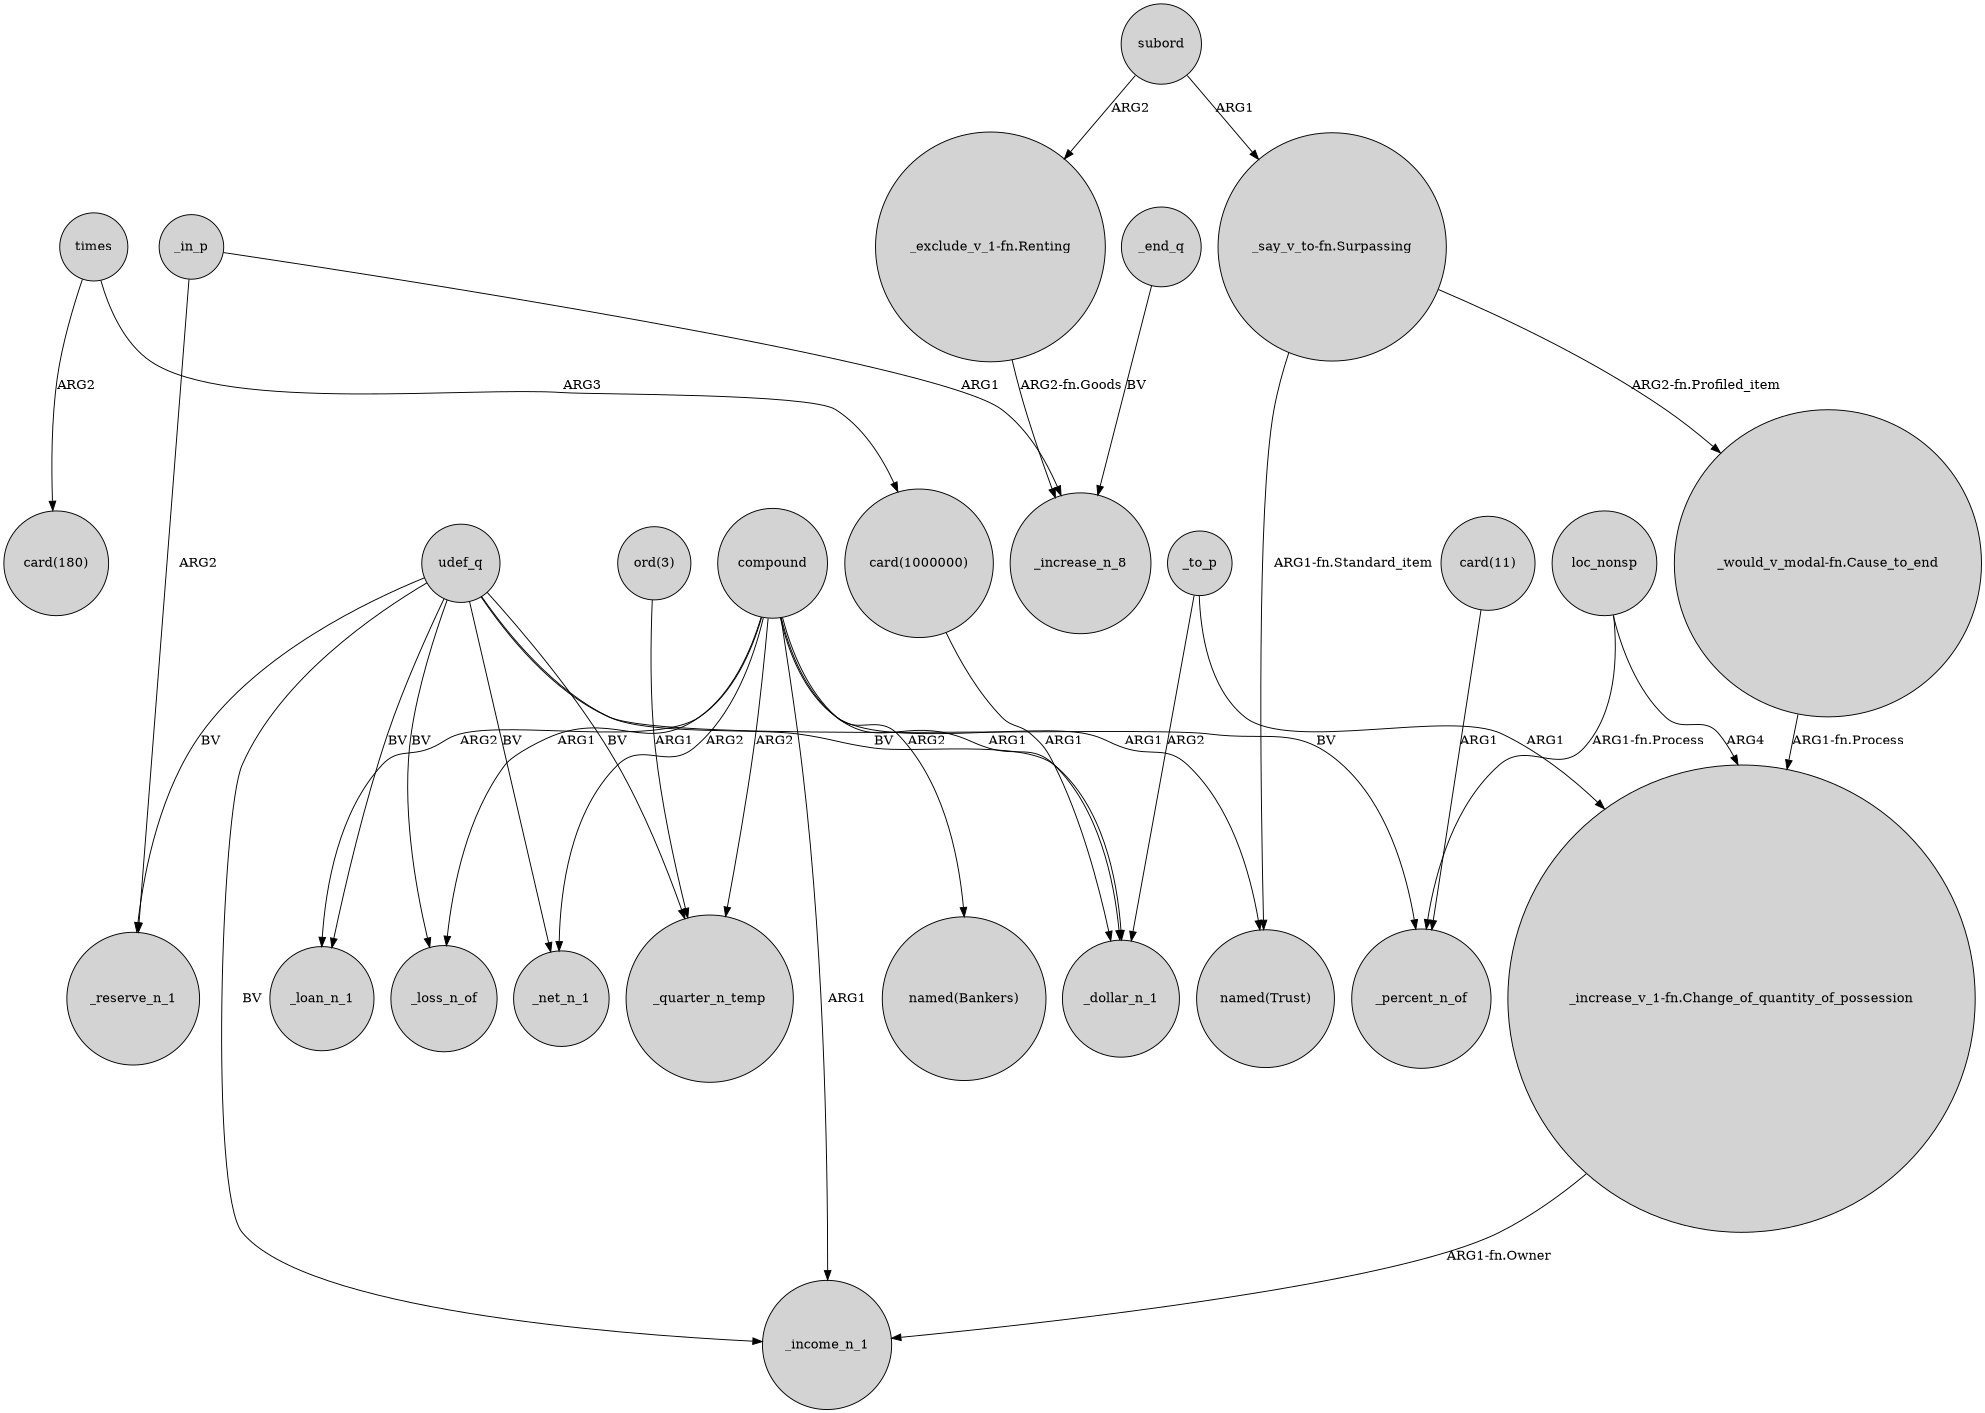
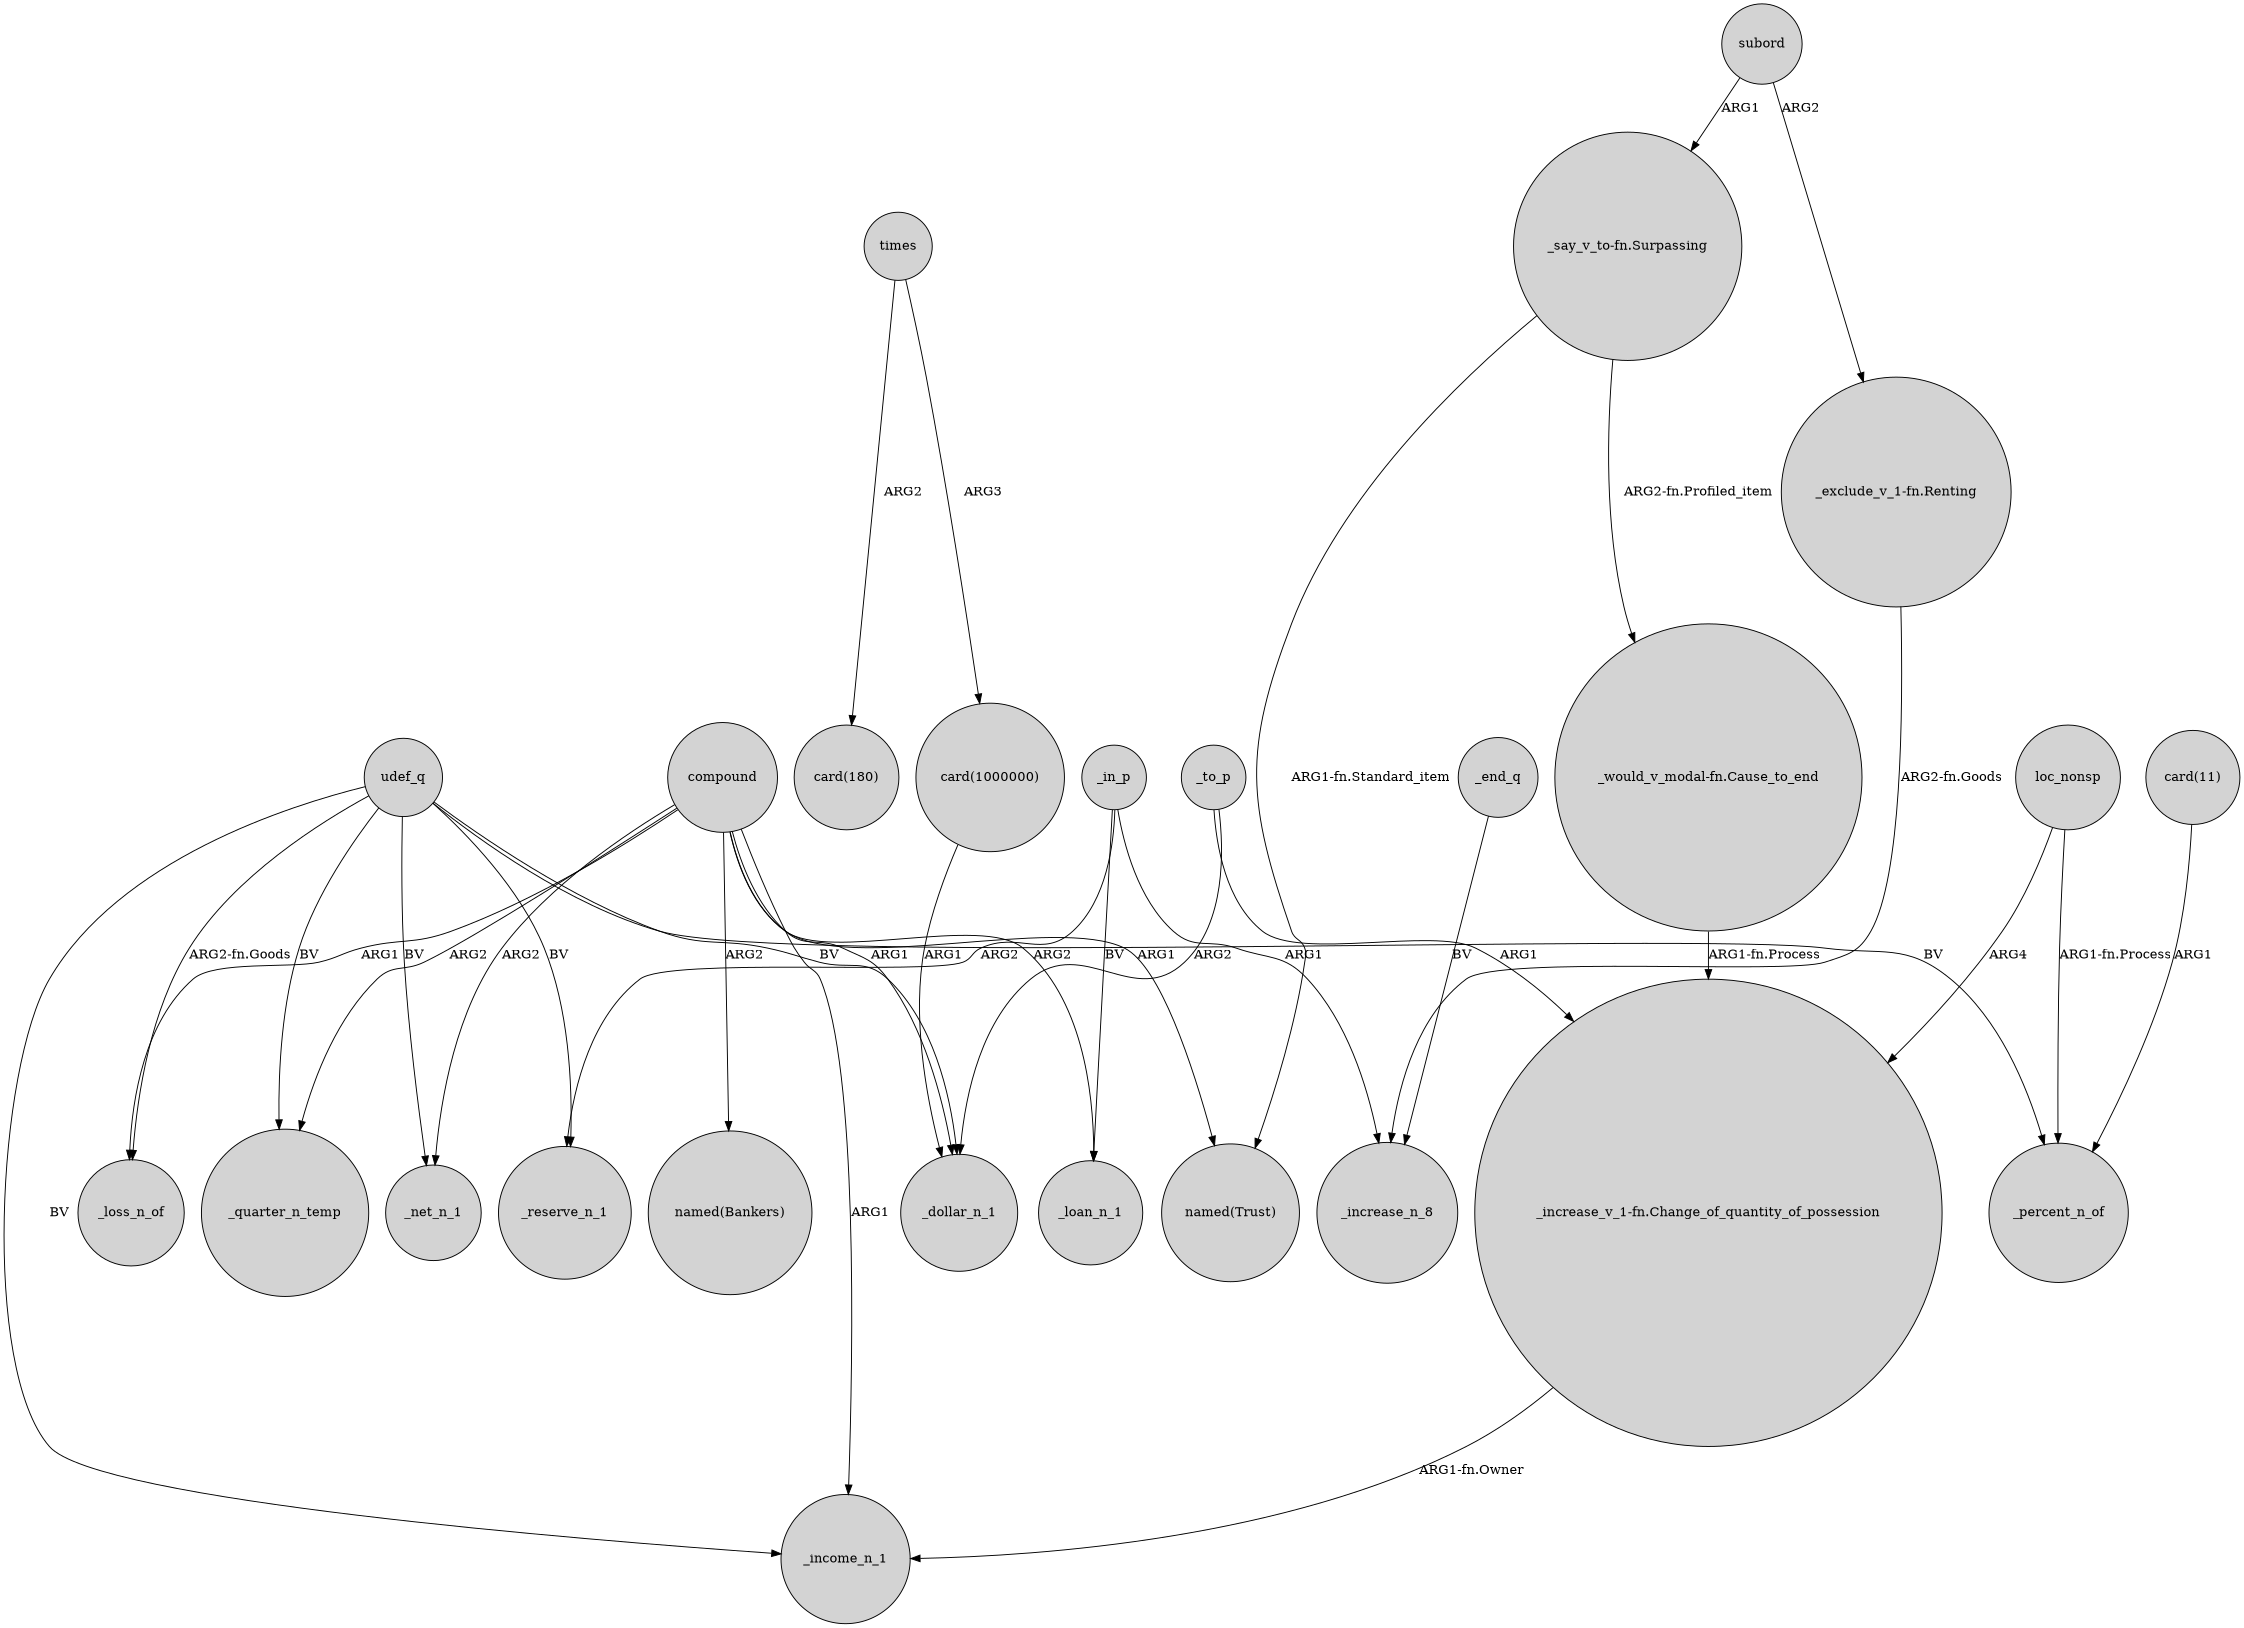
node "ord(3)": removed
edge "udef_q" -> "_loss_n_of": label "BV" -> "ARG2-fn.Goods"
edge "udef_q" -> "_loan_n_1": now "_in_p" -> "_loan_n_1"
